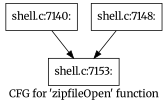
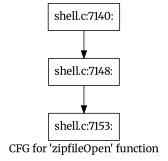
edge "shell.c:7140:" -> "shell.c:7153:": now "shell.c:7140:" -> "shell.c:7148:"
